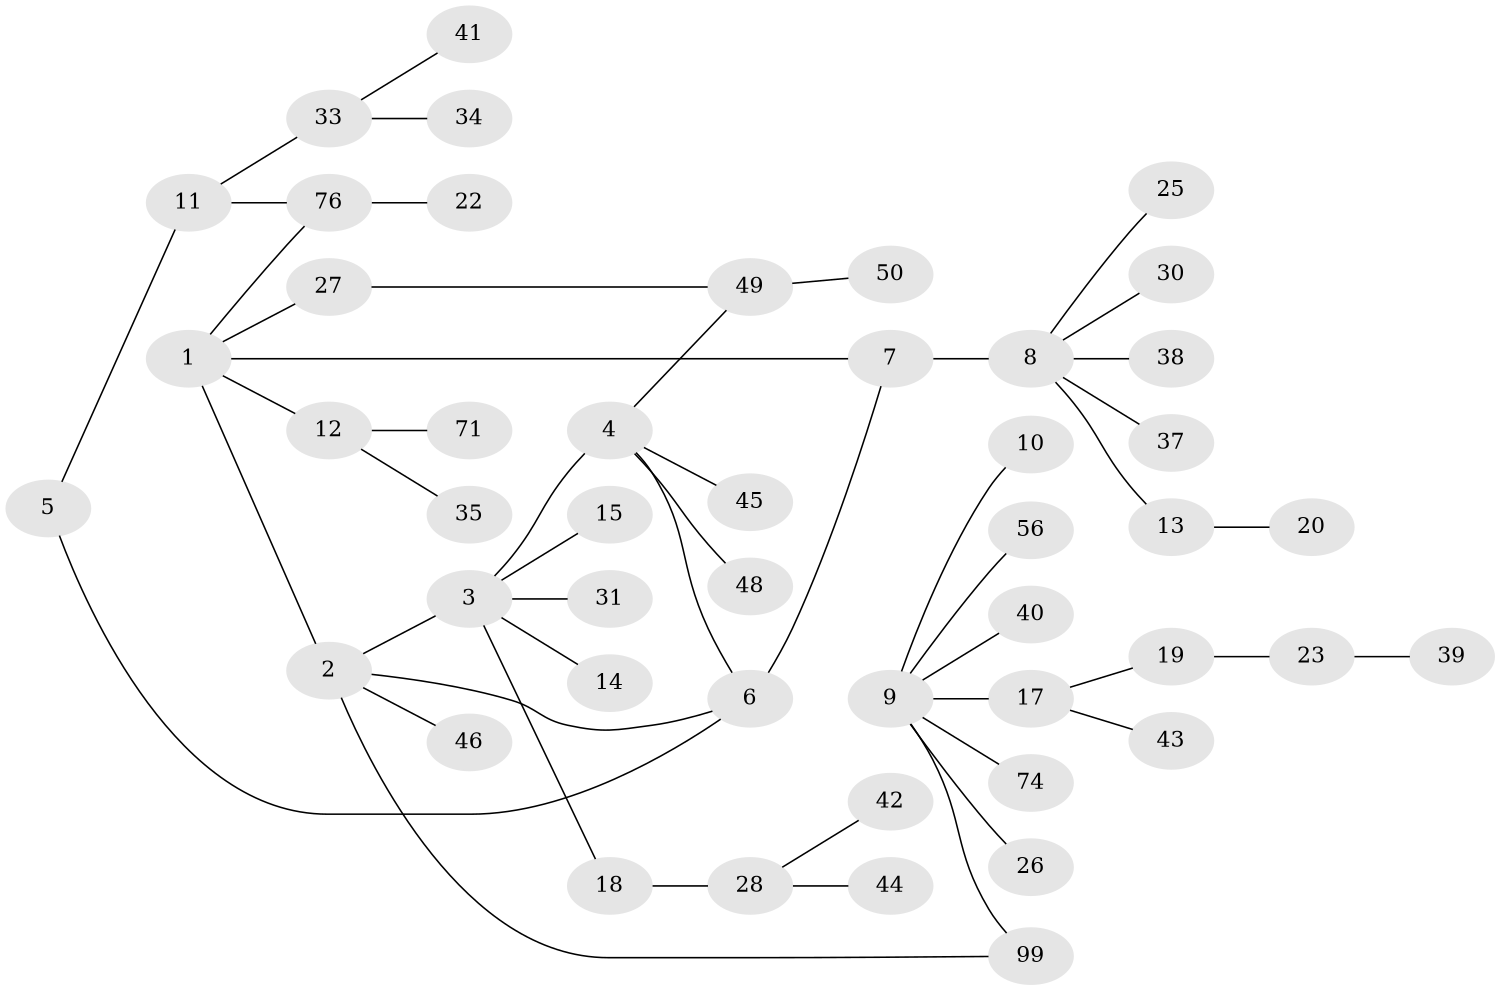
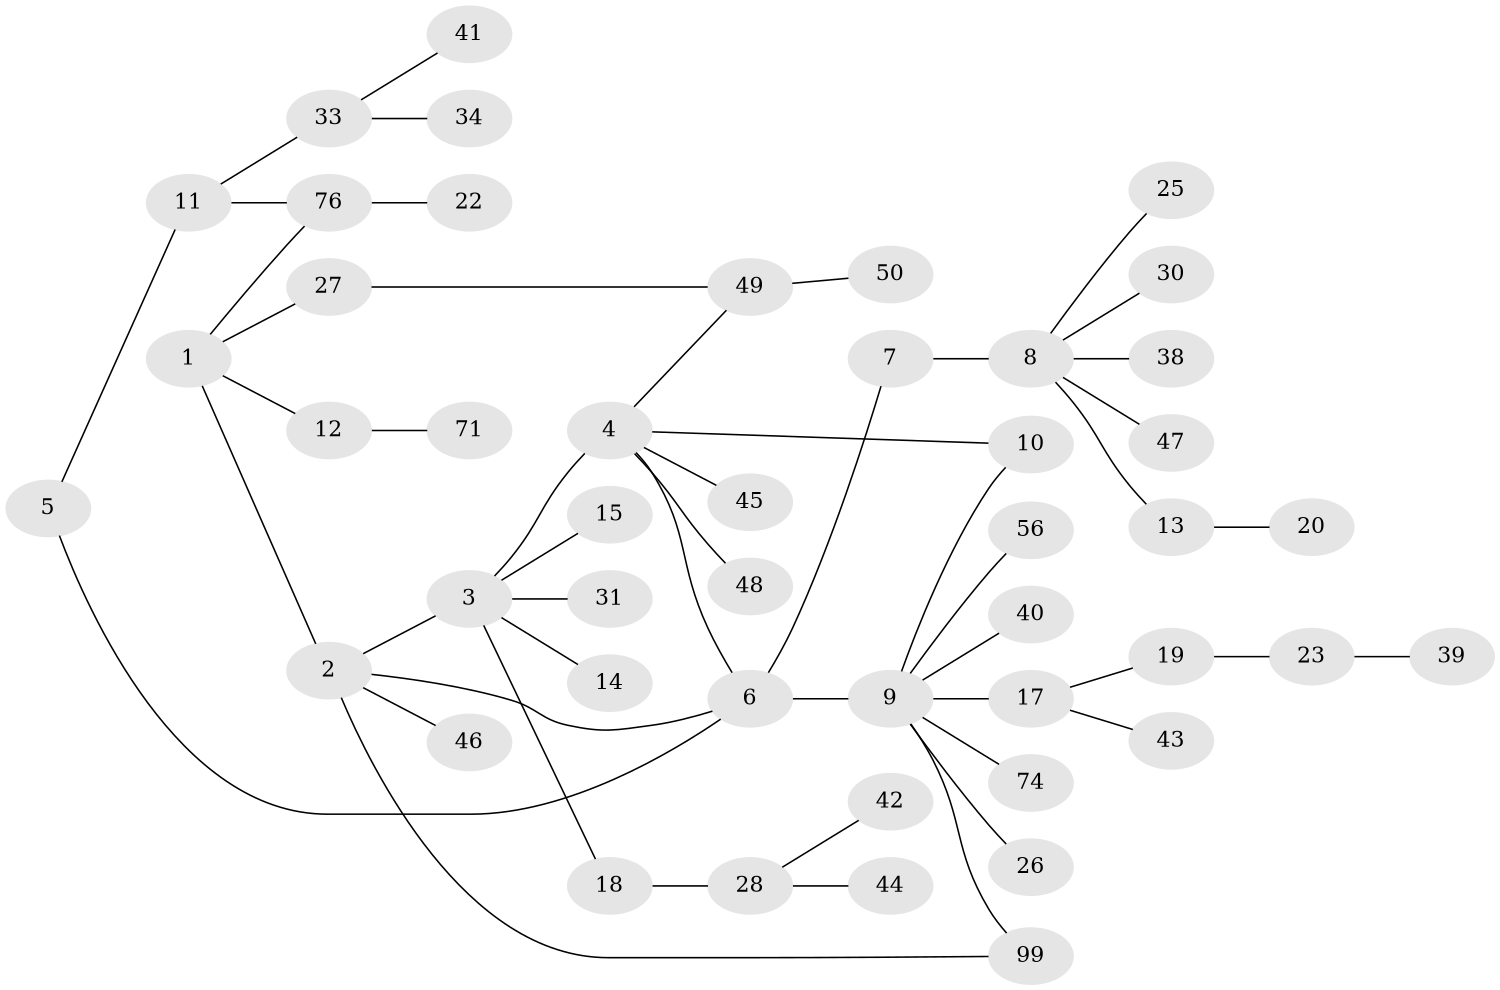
edge "1" -- "7": removed
edge "4" -- "10": added
node "37": label "37" -> "47"
node "35": removed
edge "6" -- "9": added
